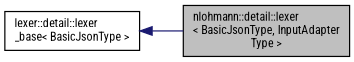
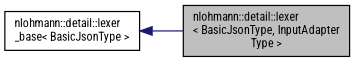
node "lexer::detail::lexer _base< BasicJsonType >": label "lexer::detail::lexer _base< BasicJsonType >" -> "nlohmann::detail::lexer _base< BasicJsonType >"
